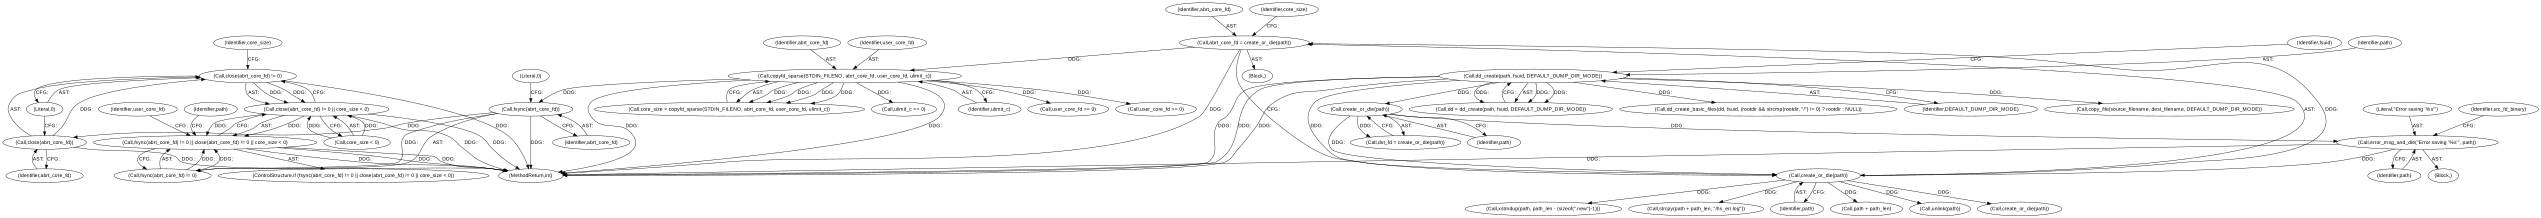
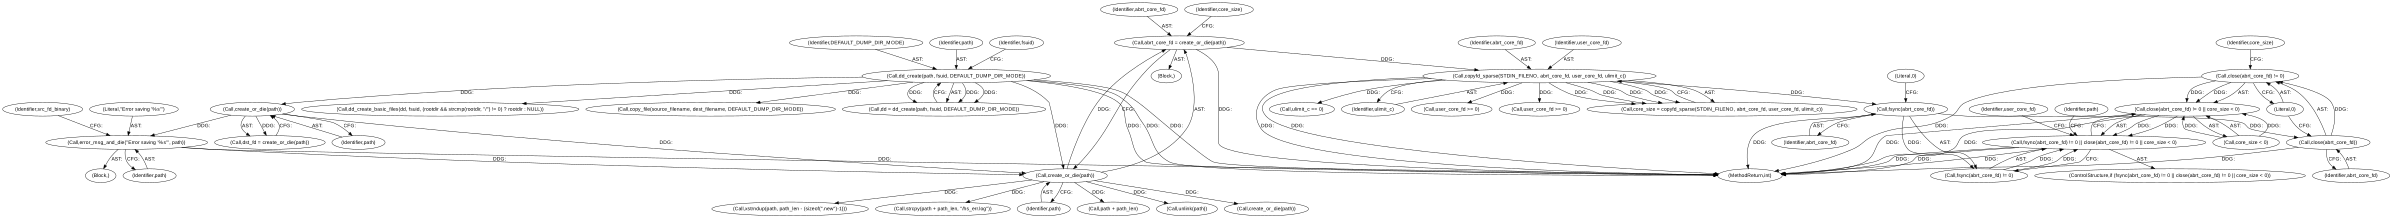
edge "(Call,close(abrt_core_fd) != 0 || core_size < 0)" -> "(Call,close(abrt_core_fd) != 0)": removed, label "CFG:"
edge "(Call,dd_create(path, fsuid, DEFAULT_DUMP_DIR_MODE))" -> "(Identifier,DEFAULT_DUMP_DIR_MODE)": removed, label "CFG:"
edge "(Call,close(abrt_core_fd) != 0 || core_size < 0)" -> "(Call,core_size < 0)": label "CFG: " -> "AST: "
